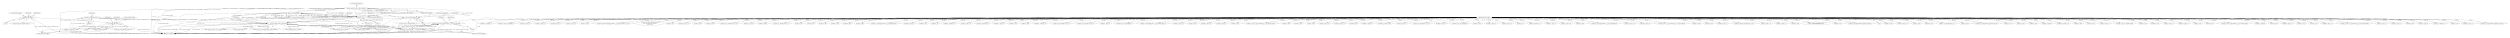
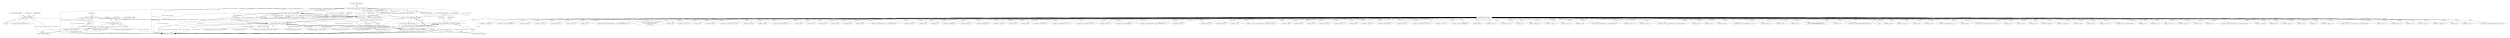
node "(Call,data[l++] = 0x44)": removed
node "(Call,op->operands[1].regs[1] != X86R_UNDEFINED)": added
